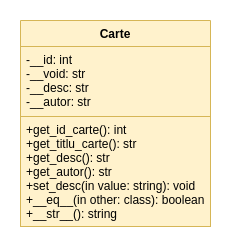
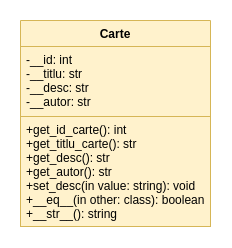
node "-__id: int -__void: str -__desc: str -__autor: str": label "-__id: int -__void: str -__desc: str -__autor: str" -> "-__id: int -__titlu: str -__desc: str -__autor: str"
